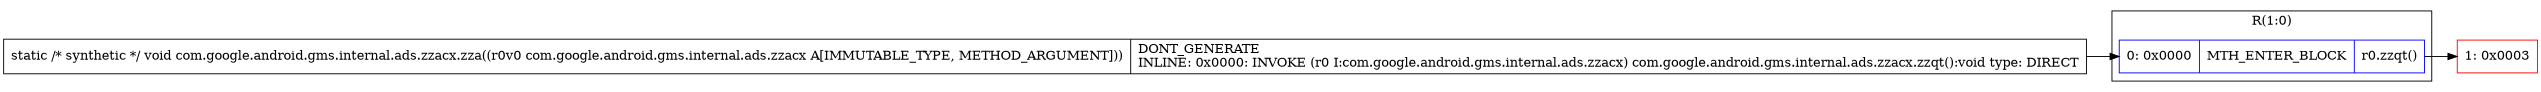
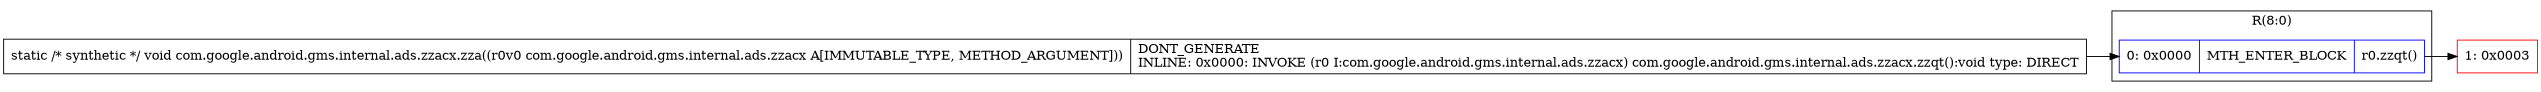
cluster "R(1:0)": label "R(1:0)" -> "R(8:0)"
